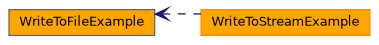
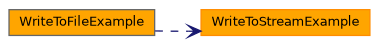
edge "WriteToStreamExample" -> "WriteToFileExample": reversed
